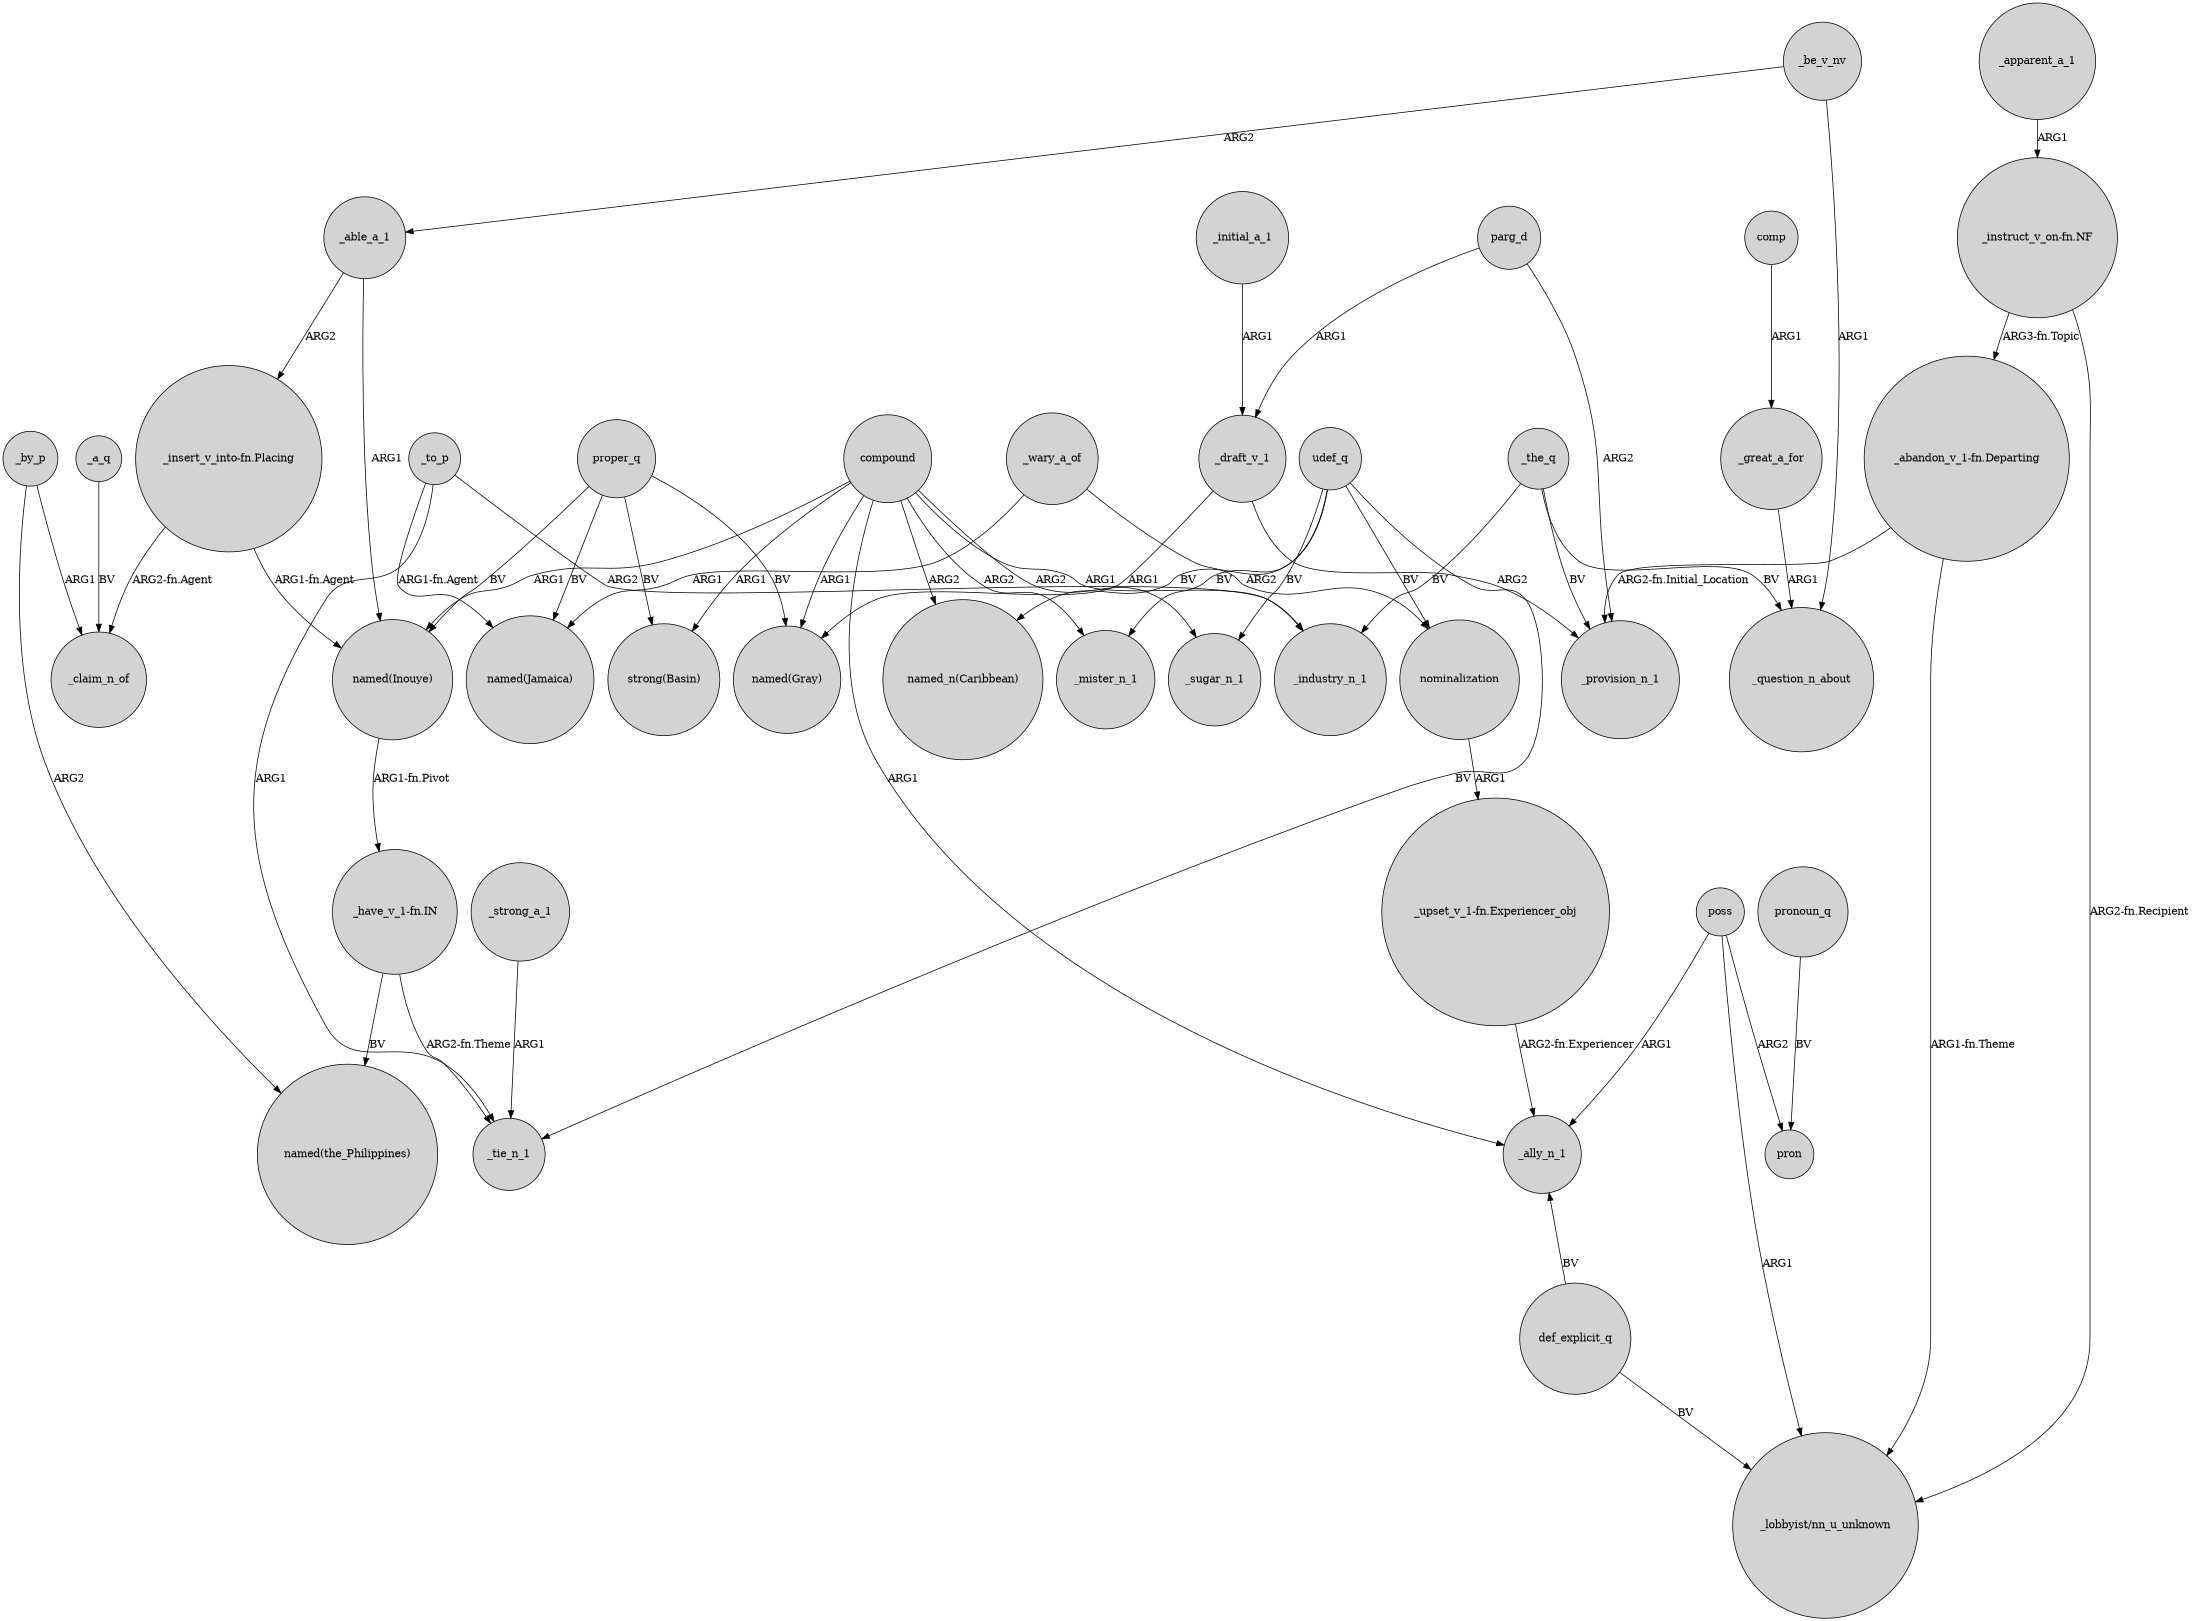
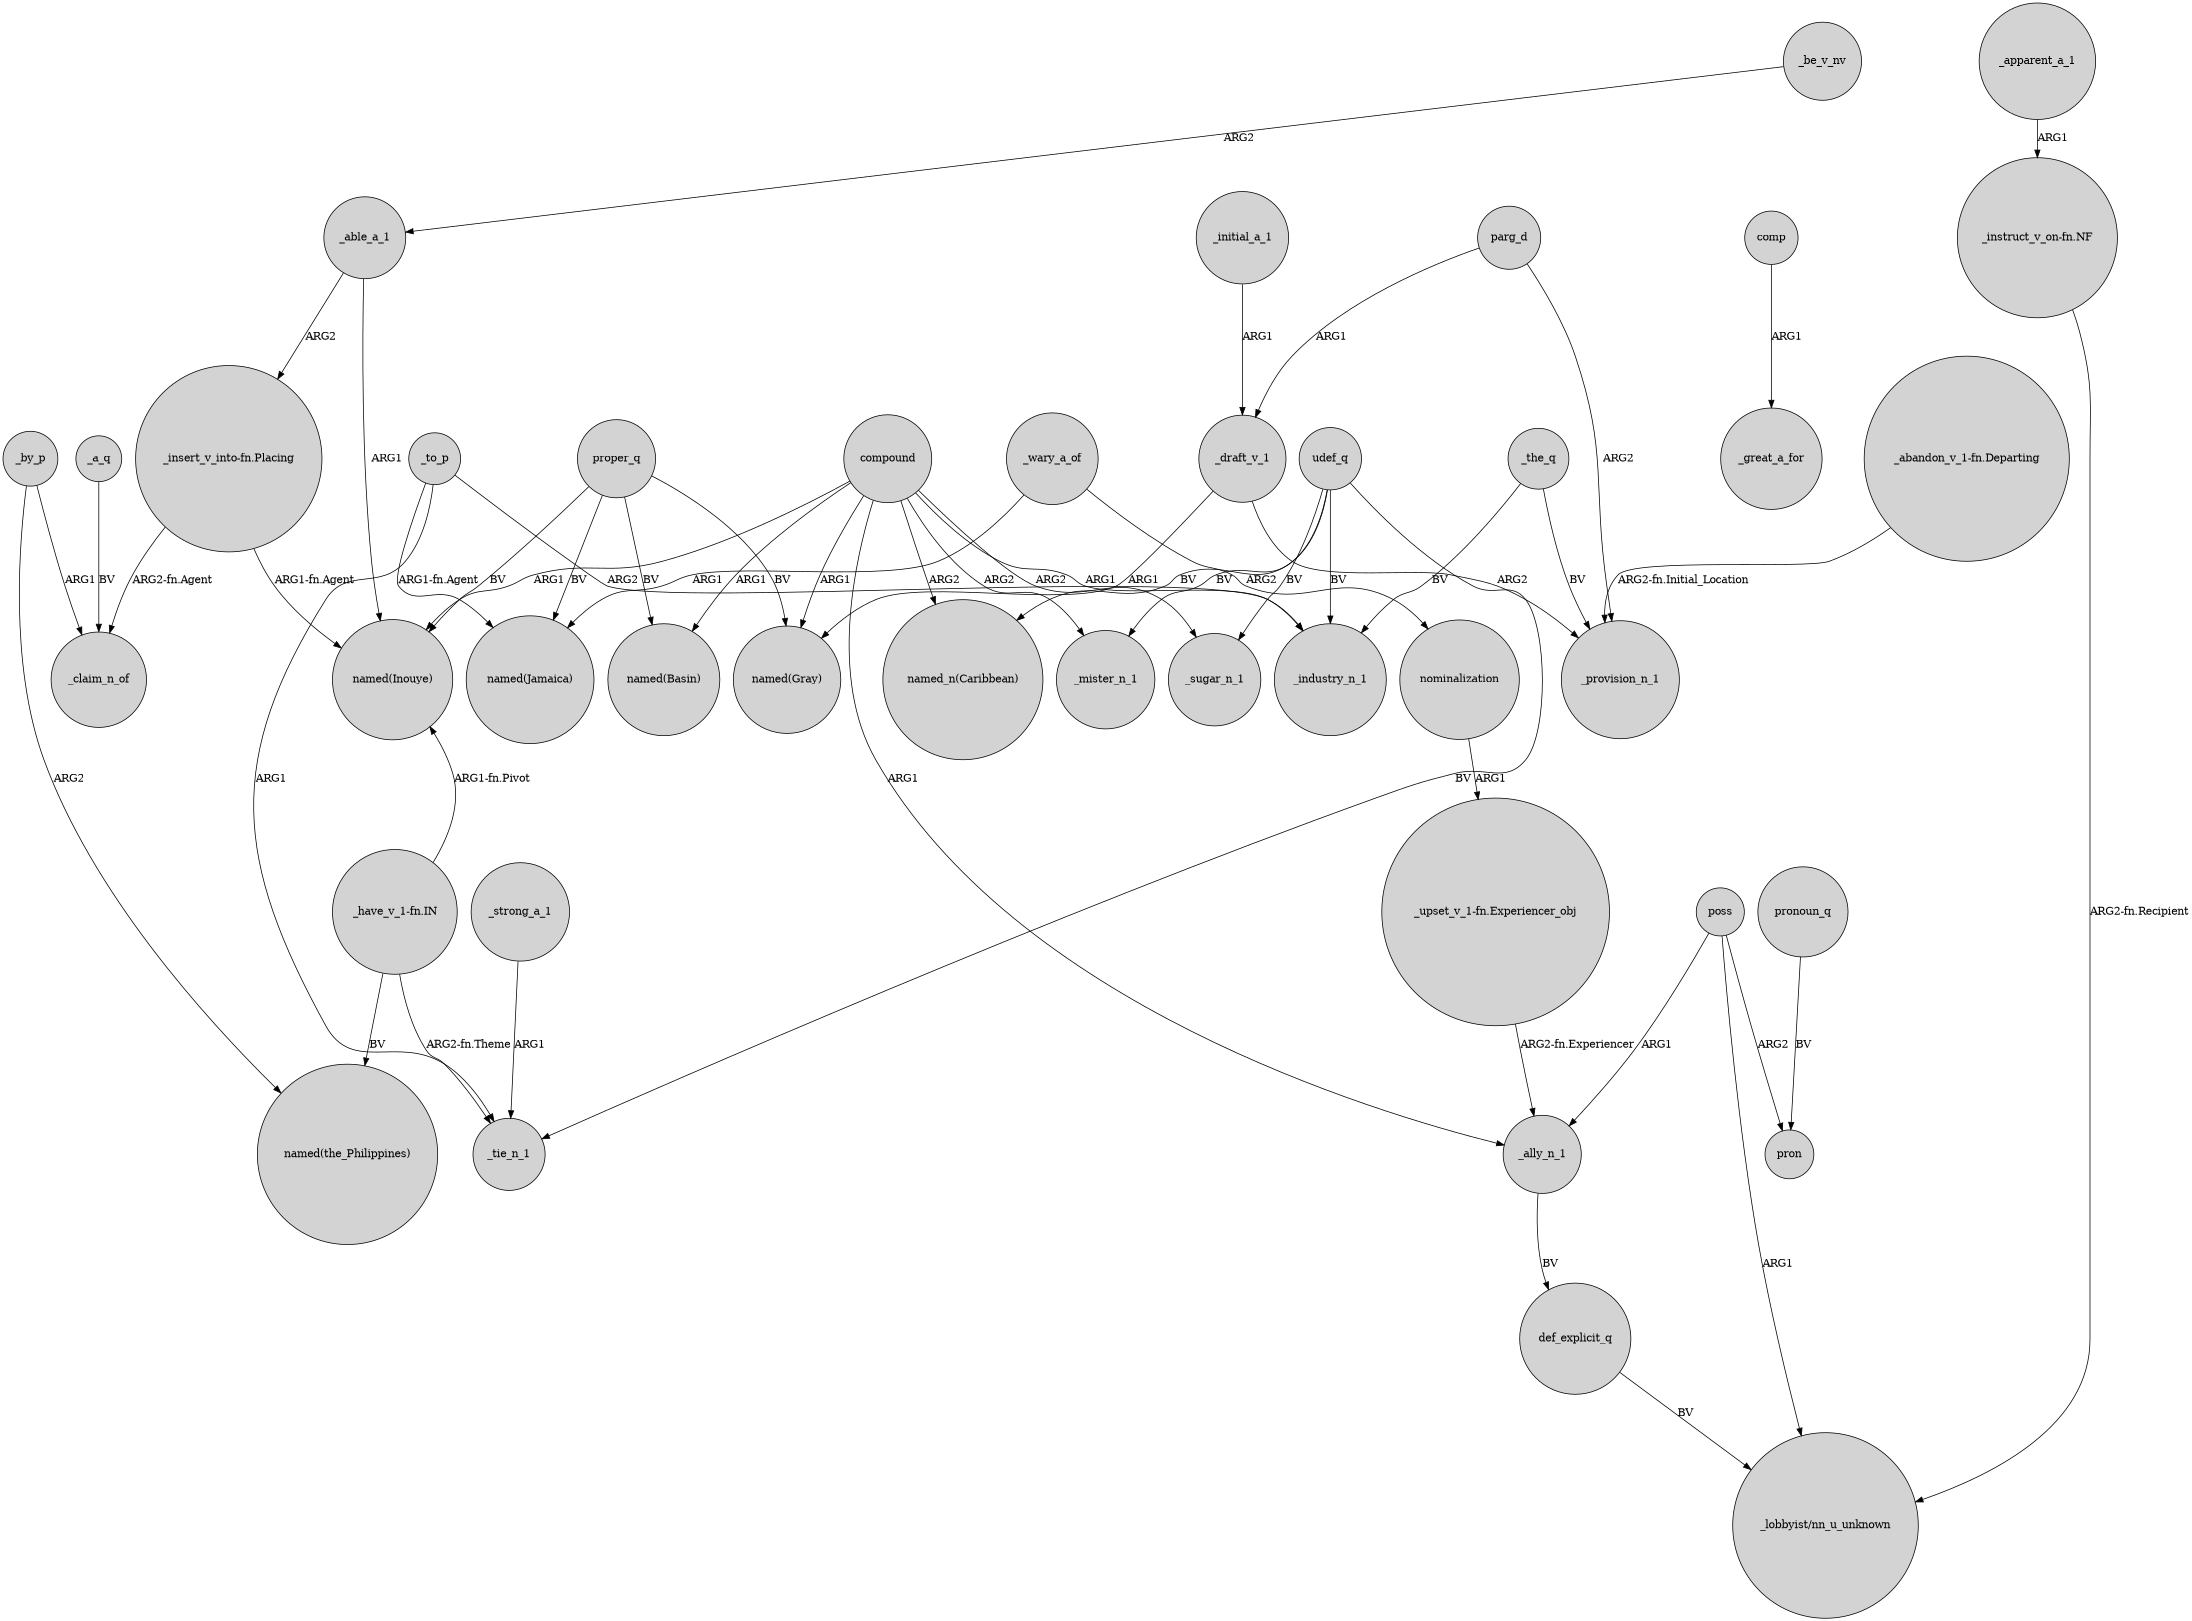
edge "_instruct_v_on-fn.NF" -> "_abandon_v_1-fn.Departing": removed, label "ARG3-fn.Topic"
edge "udef_q" -> "nominalization": now "udef_q" -> "_industry_n_1"
node "strong(Basin)": label "strong(Basin)" -> "named(Basin)"
node "_question_n_about": removed
edge "named(Inouye)" -> "_have_v_1-fn.IN": reversed
edge "_abandon_v_1-fn.Departing" -> "_lobbyist/nn_u_unknown": removed, label "ARG1-fn.Theme"
edge "def_explicit_q" -> "_ally_n_1": reversed
